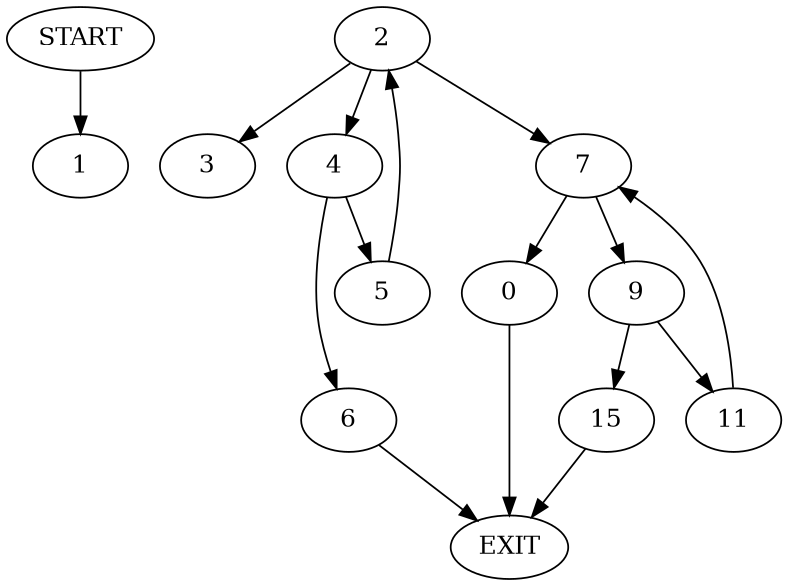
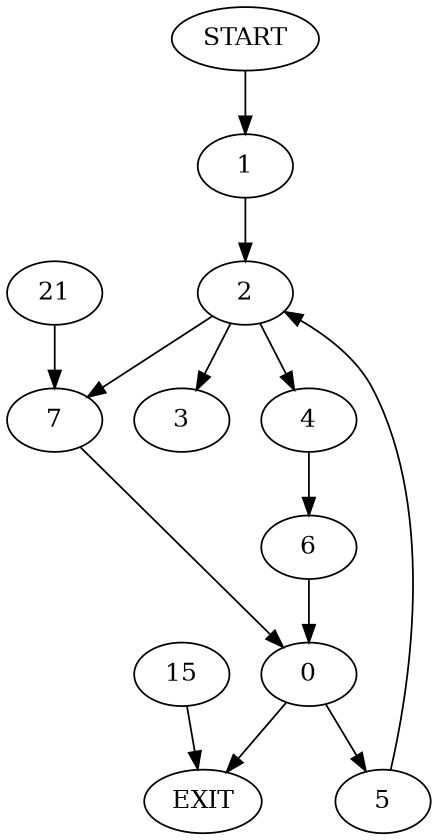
edge "1" -> "2": added
edge "4" -> "5": now "0" -> "5"
node "9": removed
node "11": label "11" -> "21"
edge "6" -> "EXIT": now "6" -> "0"
